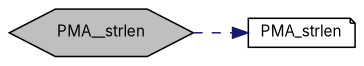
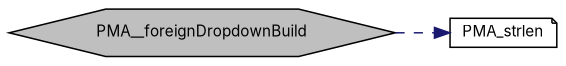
node "PMA__strlen": label "PMA__strlen" -> "PMA__foreignDropdownBuild"
